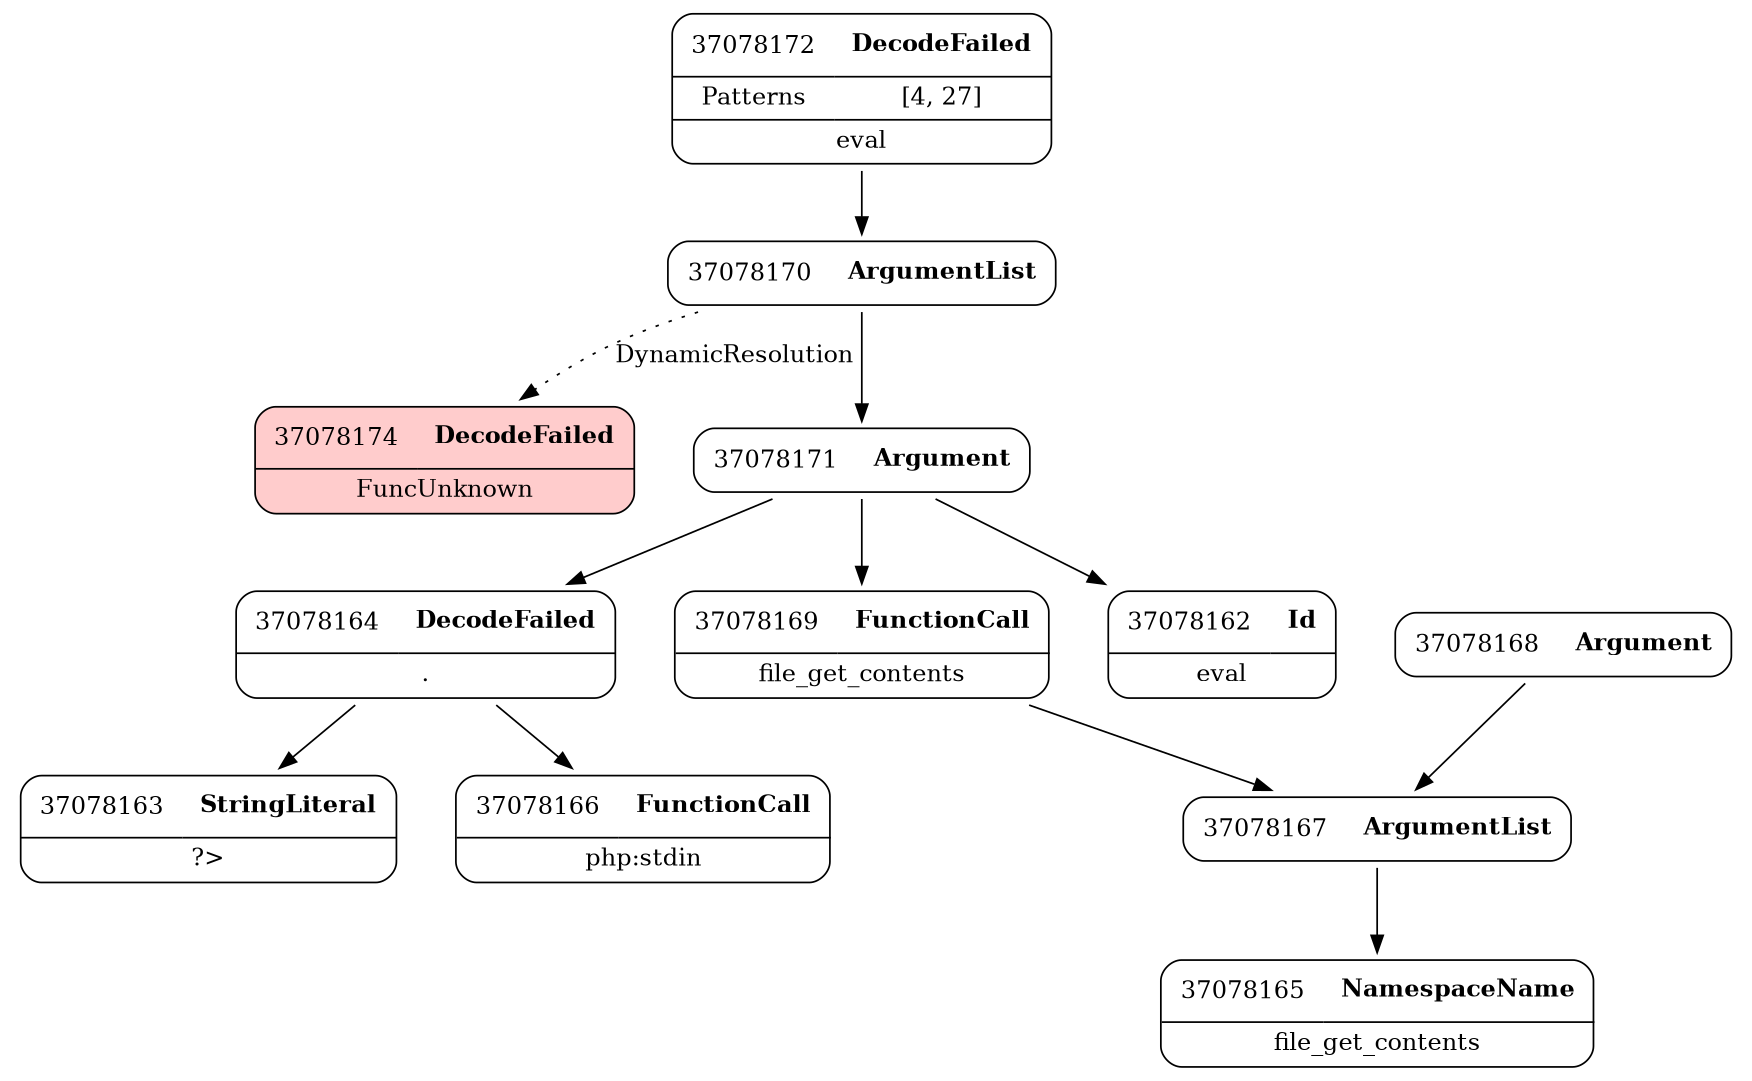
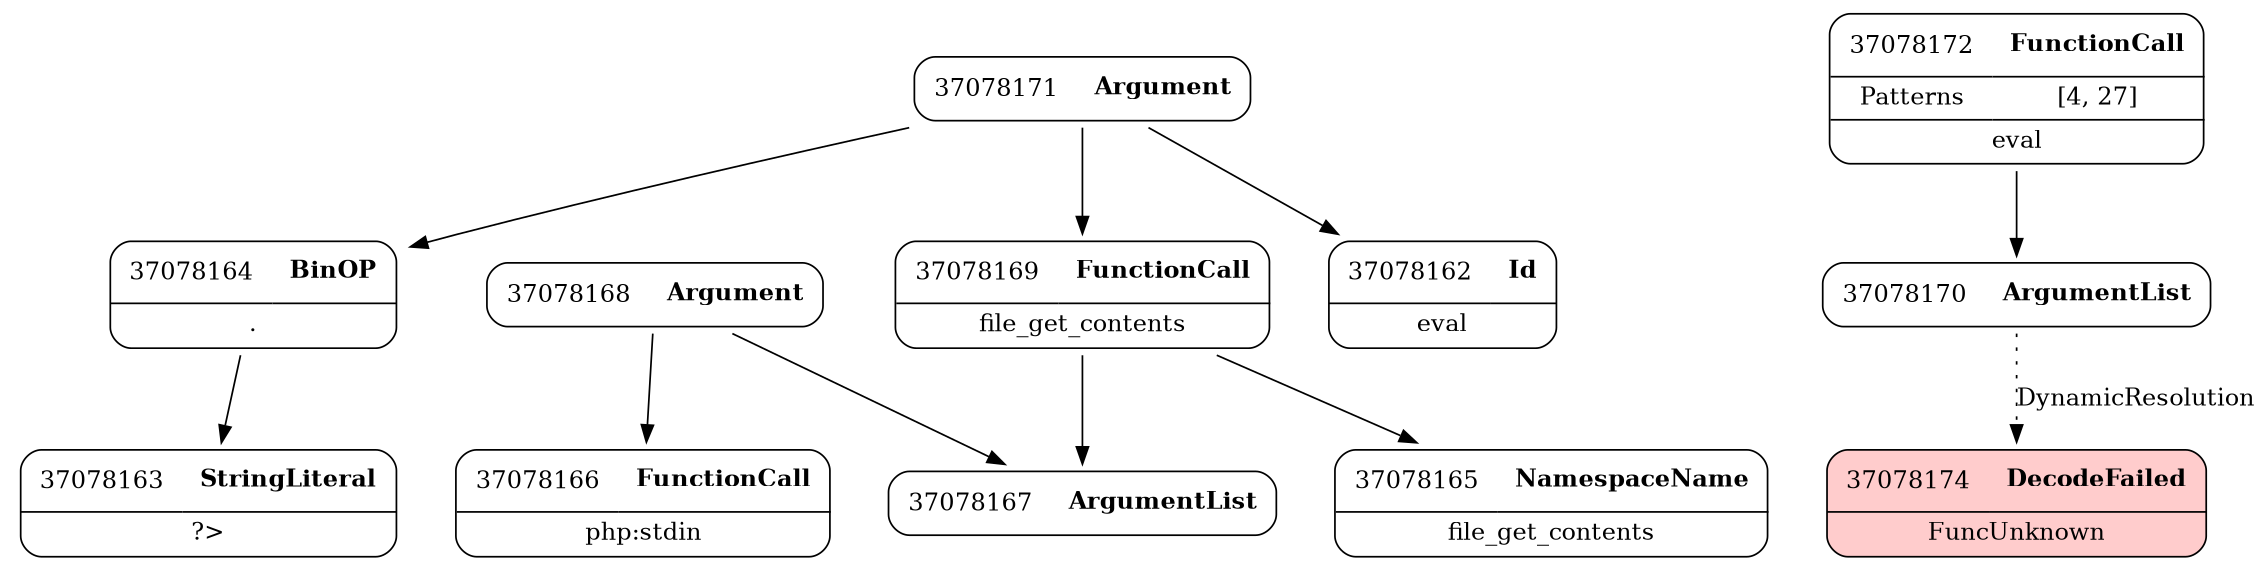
node "37078172": text "DecodeFailed" -> "FunctionCall"
edge "37078170" -> "37078171": removed
node "37078164": text "DecodeFailed" -> "BinOP"
edge "37078164" -> "37078166": now "37078168" -> "37078166"
edge "37078167" -> "37078165": now "37078169" -> "37078165"
